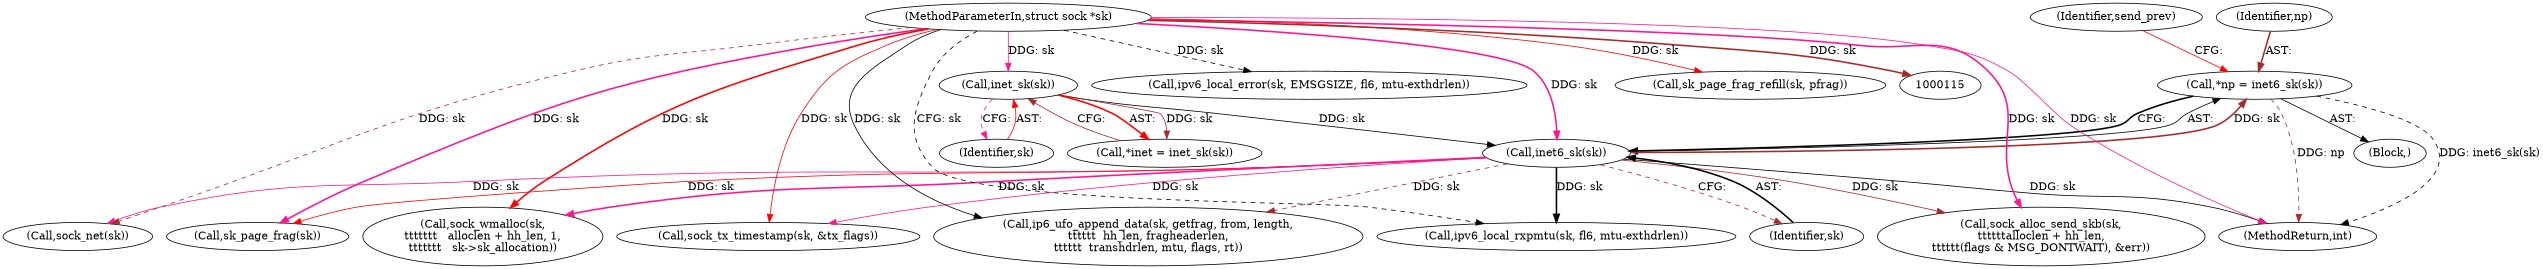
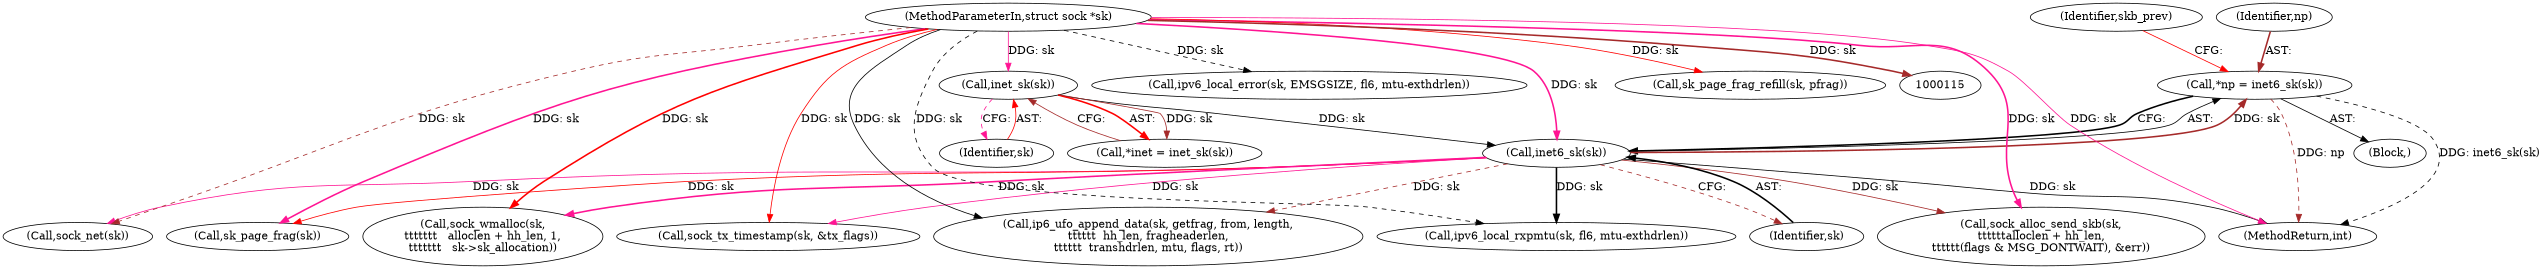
node "(Identifier,send_prev)": label "(Identifier,send_prev)" -> "(Identifier,skb_prev)"
edge "(MethodParameterIn,struct sock *sk)" -> "(Call,ipv6_local_rxpmtu(sk, fl6, mtu-exthdrlen))": label "CFG: sk" -> "DDG: sk"
